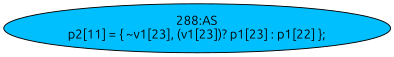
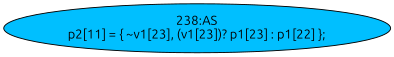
node "288:AS p2[11] = { ~v1[23], (v1[23])? p1[23] : p1[22] };": label "288:AS p2[11] = { ~v1[23], (v1[23])? p1[23] : p1[22] };" -> "238:AS p2[11] = { ~v1[23], (v1[23])? p1[23] : p1[22] };"
